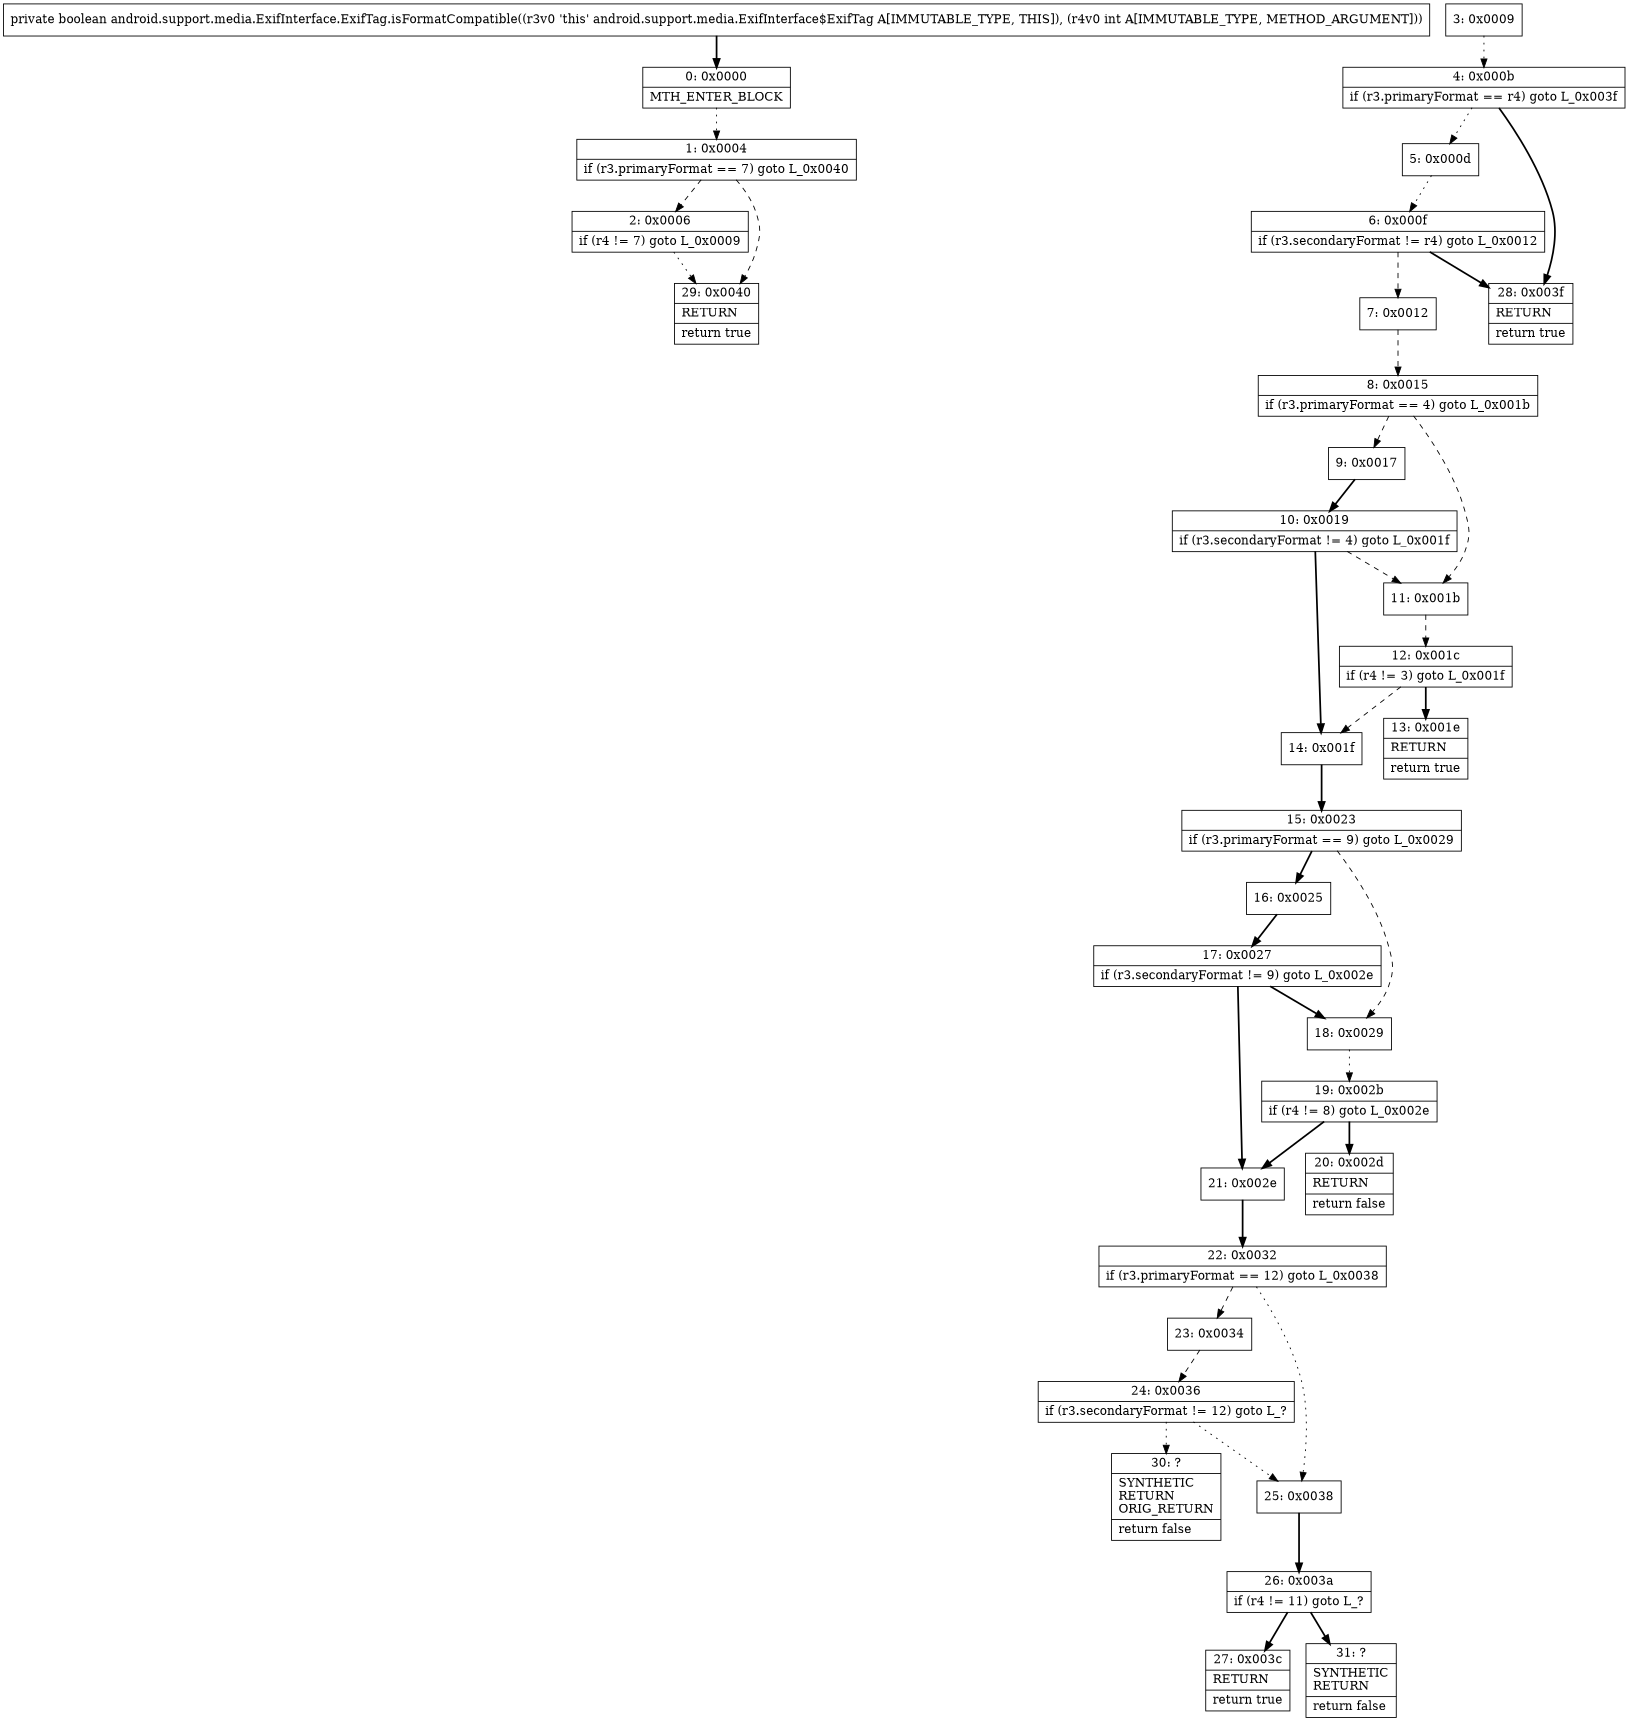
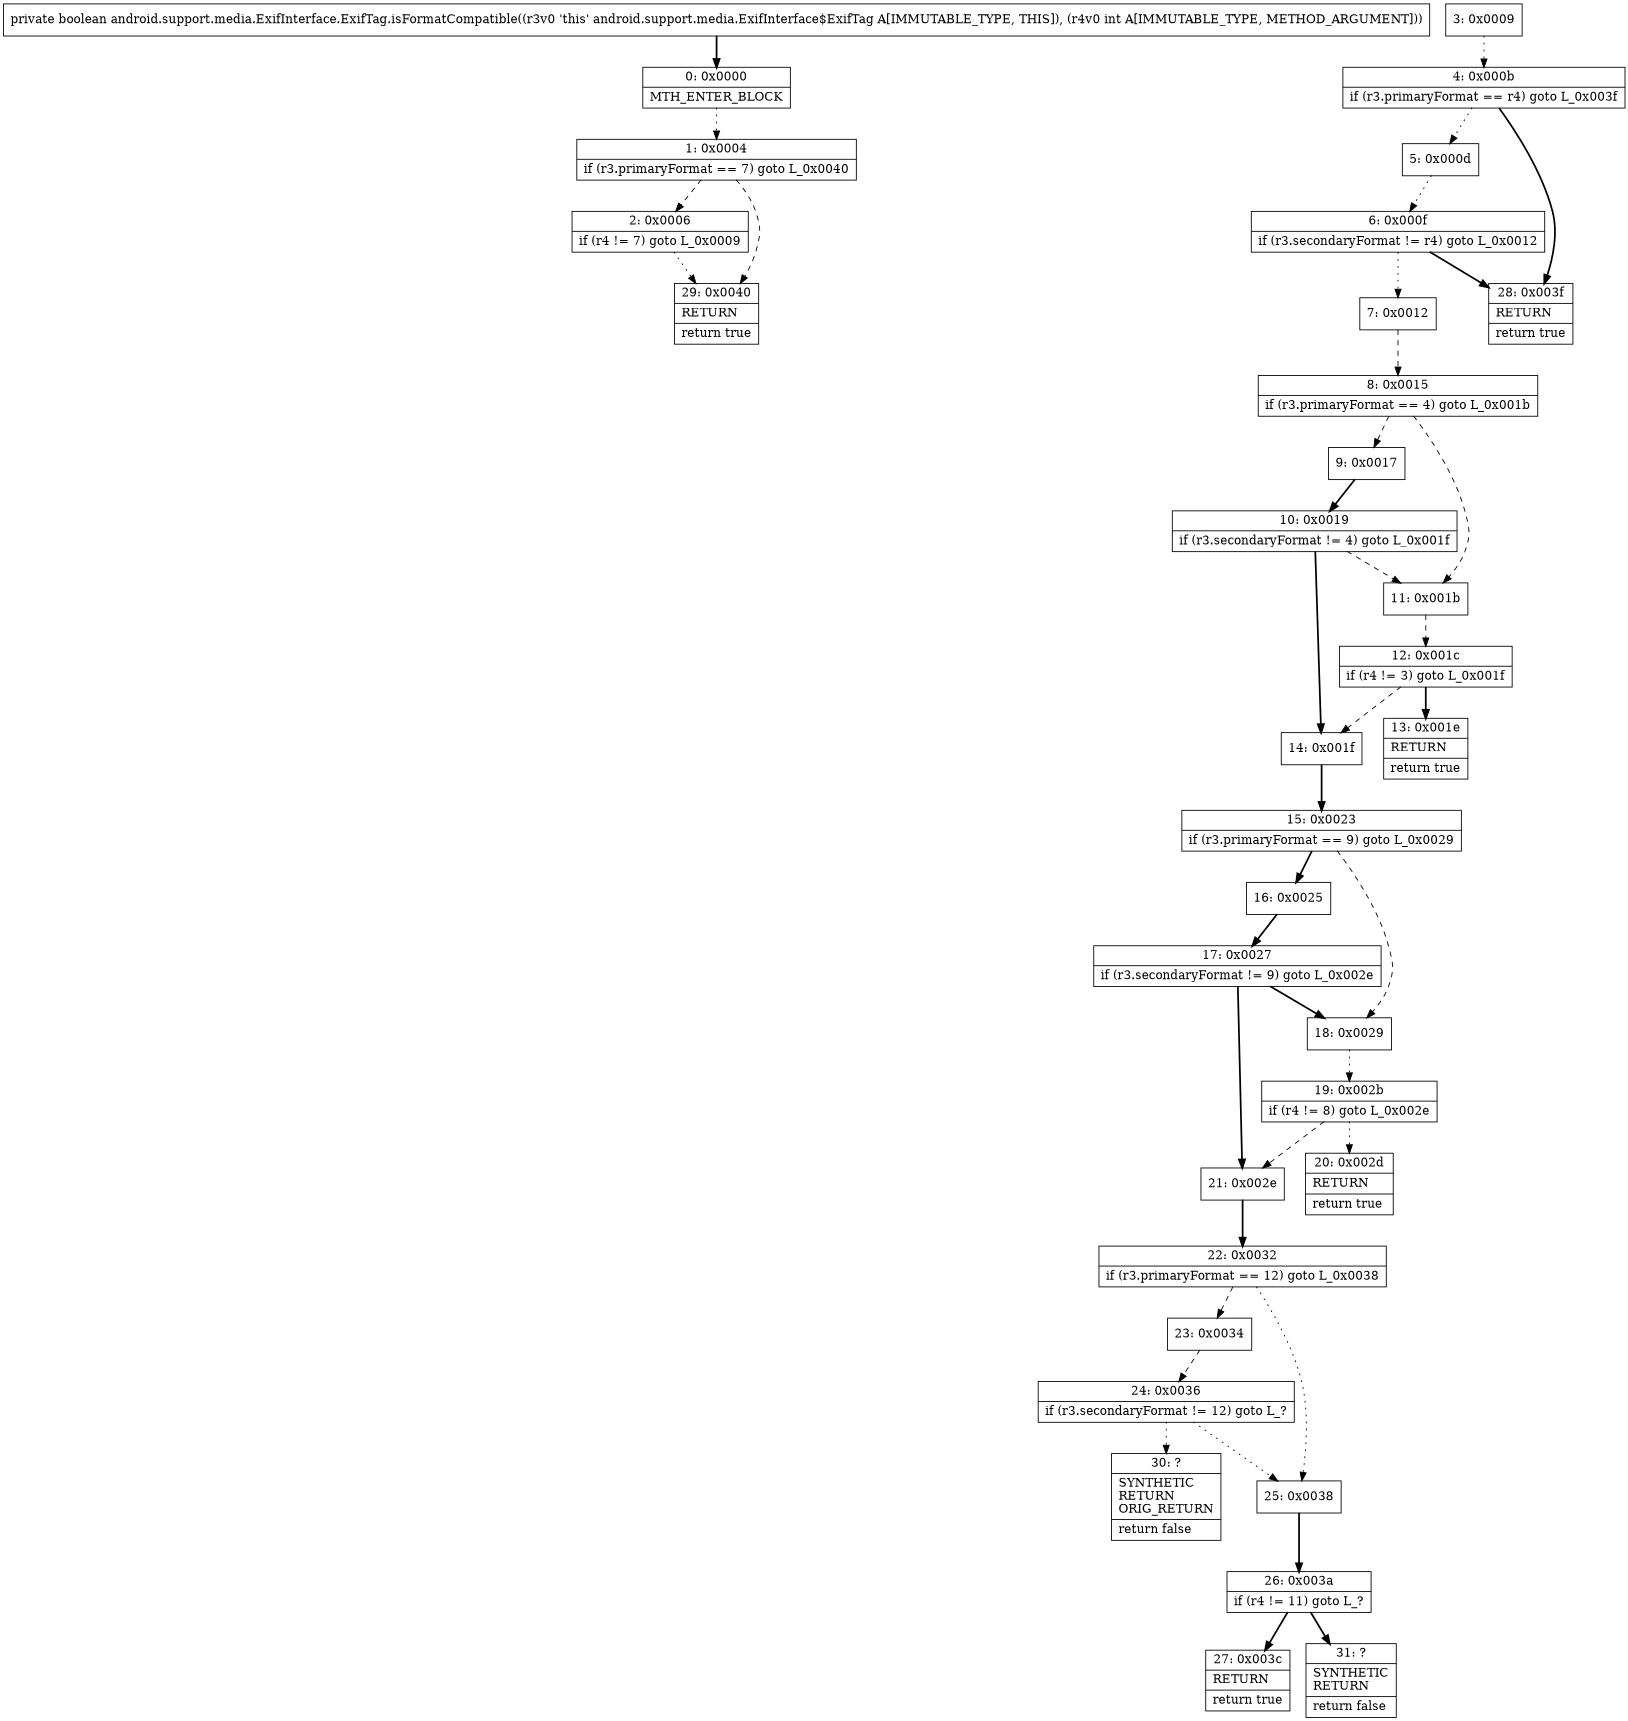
edge "6: 0x000f" -> "7: 0x0012": style dashed -> dotted
edge "19: 0x002b" -> "20: 0x002d": style bold -> dotted
edge "19: 0x002b" -> "21: 0x002e": style bold -> dashed
node "20: 0x002d": text "return false" -> "return true"
